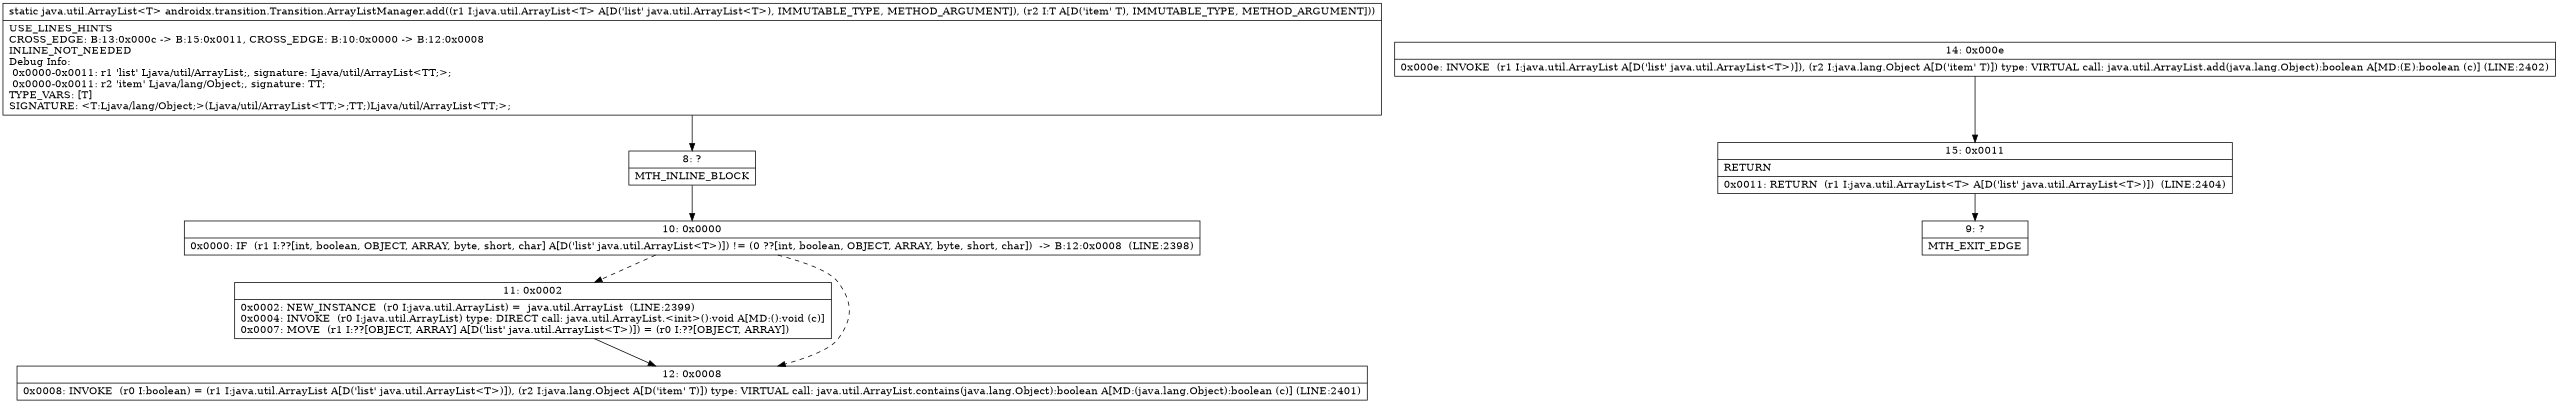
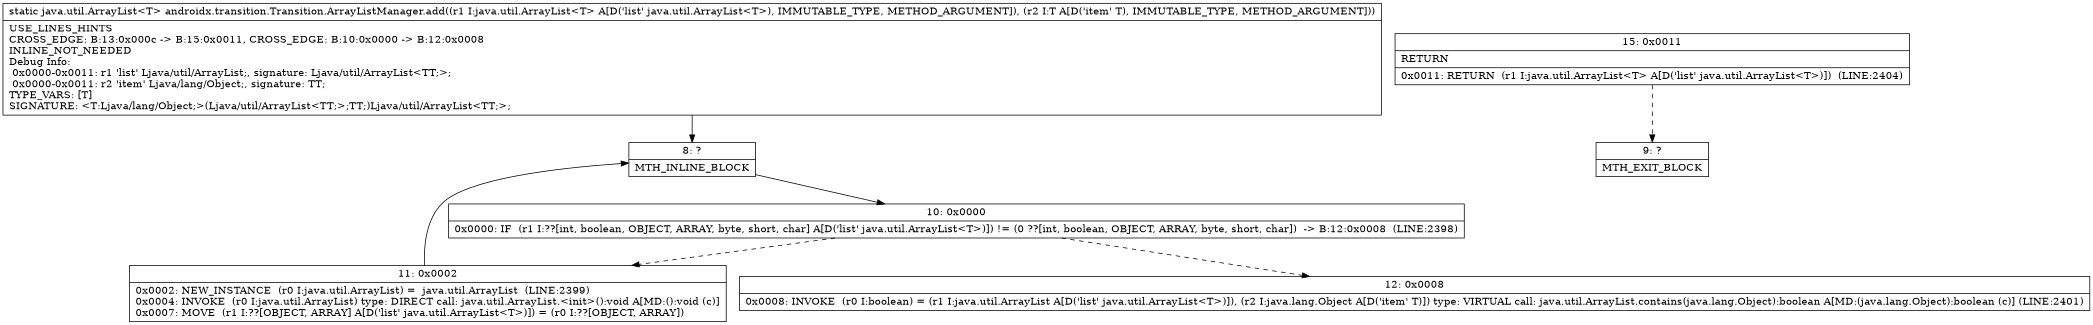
node "14: 0x000e": removed
edge "15: 0x0011" -> "9: ?": style solid -> dashed
node "9: ?": text "MTH_EXIT_EDGE" -> "MTH_EXIT_BLOCK"
edge "11: 0x0002" -> "12: 0x0008": now "11: 0x0002" -> "8: ?"
